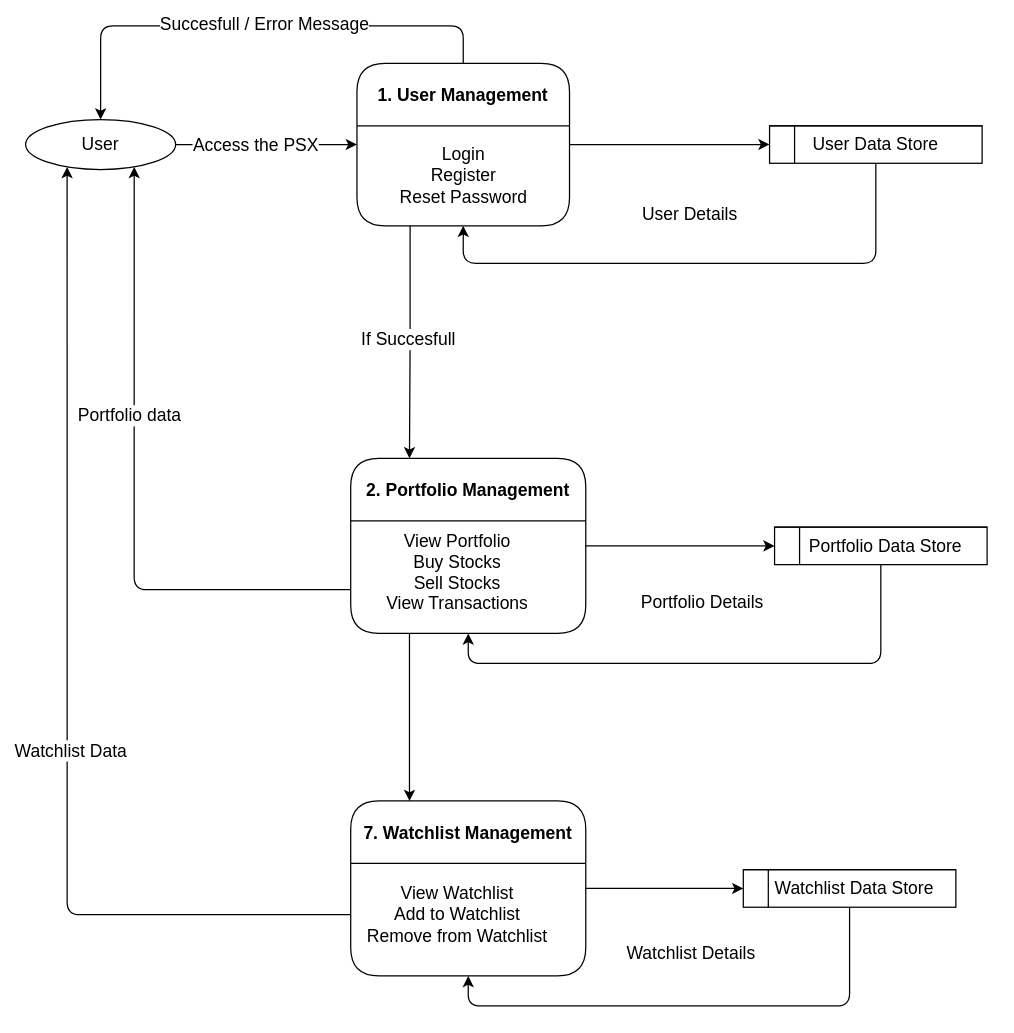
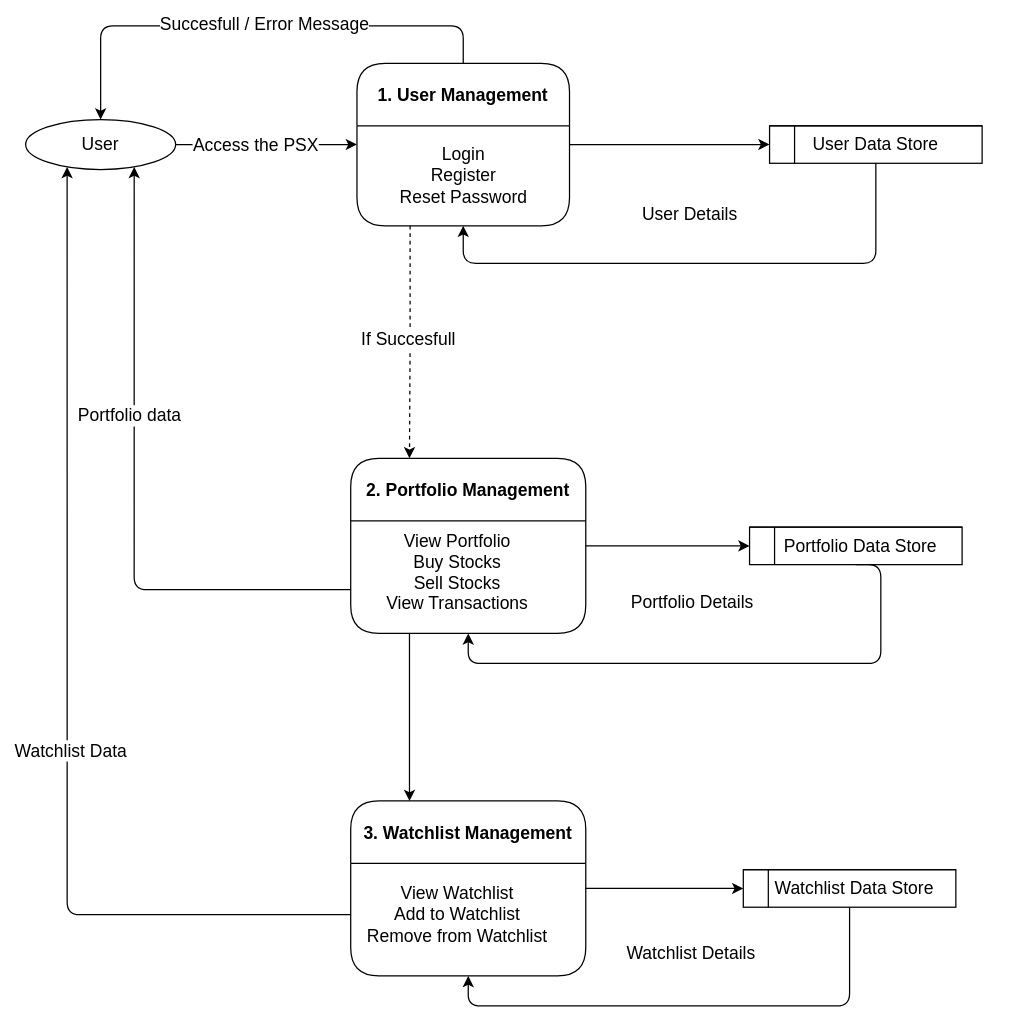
edge "1. User Management" -> "2. Portfolio Management": style solid -> dashed
node "Portfolio Data Store": moved (881, 546) -> (856, 546)
node "7. Watchlist Management": label "7. Watchlist Management" -> "3. Watchlist Management"
